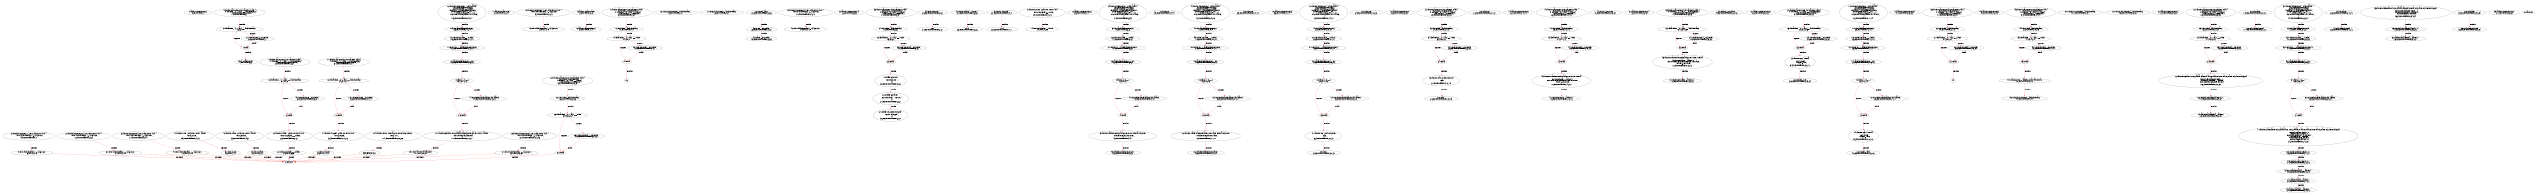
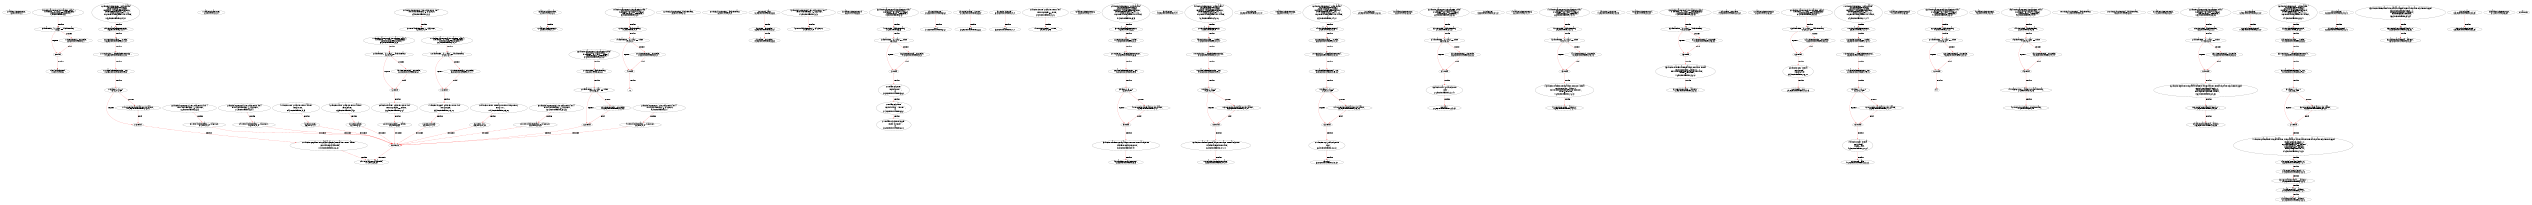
edge "82_ return msg.sender == _master; 395-return-83-83" -> "0_ exit_node": label "pos_exit" -> "return_exit"
edge "219_ return addressMap[channelId]; 1117-return-220-220" -> "0_ exit_node": reversed
